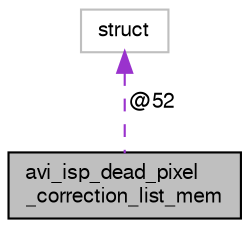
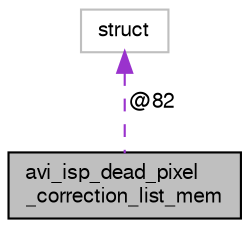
edge "avi_isp_dead_pixel _correction_list_mem" -> "struct": label " @52" -> " @82"
